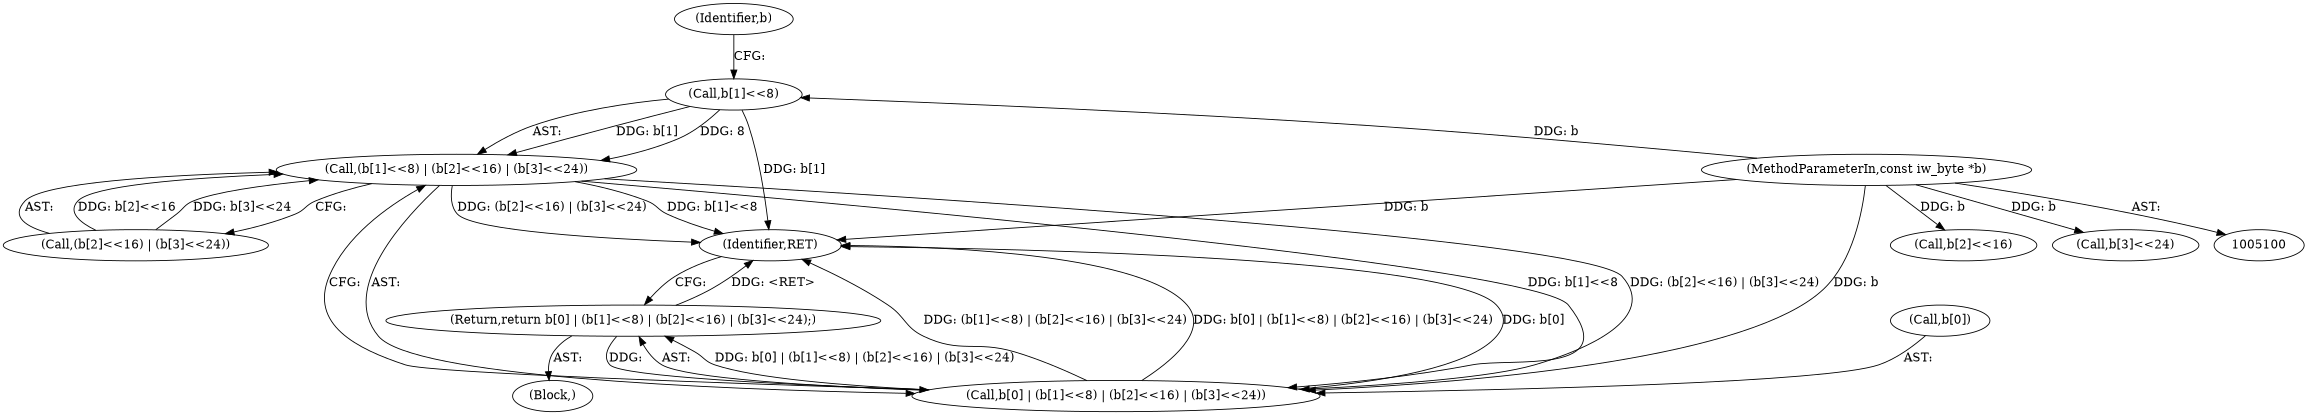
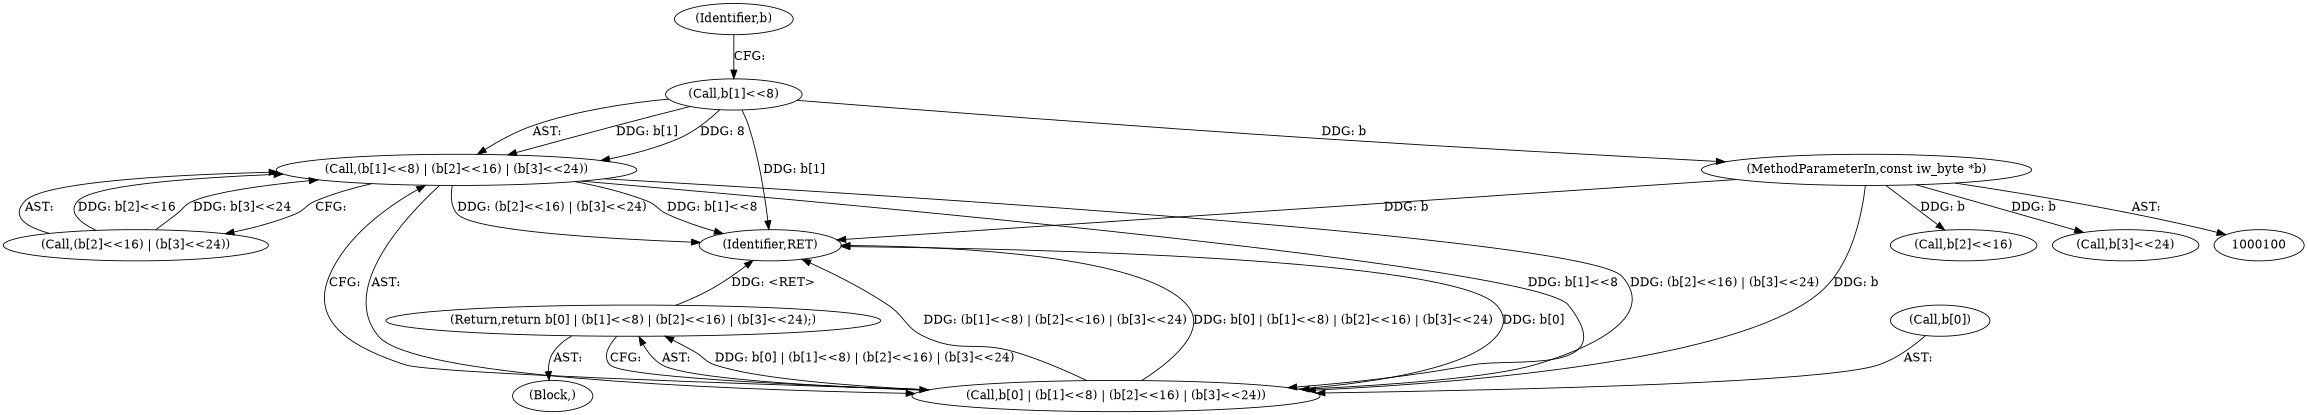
edge "(MethodParameterIn,const iw_byte *b)" -> "(Call,b[1]<<8)": reversed
node "1005100": label "1005100" -> "1000100"
edge "(Identifier,RET)" -> "(Return,return b[0] | (b[1]<<8) | (b[2]<<16) | (b[3]<<24);)": removed, label "CFG:"
edge "(Return,return b[0] | (b[1]<<8) | (b[2]<<16) | (b[3]<<24);)" -> "(Call,b[0] | (b[1]<<8) | (b[2]<<16) | (b[3]<<24))": label "DDG: " -> "CFG: "
